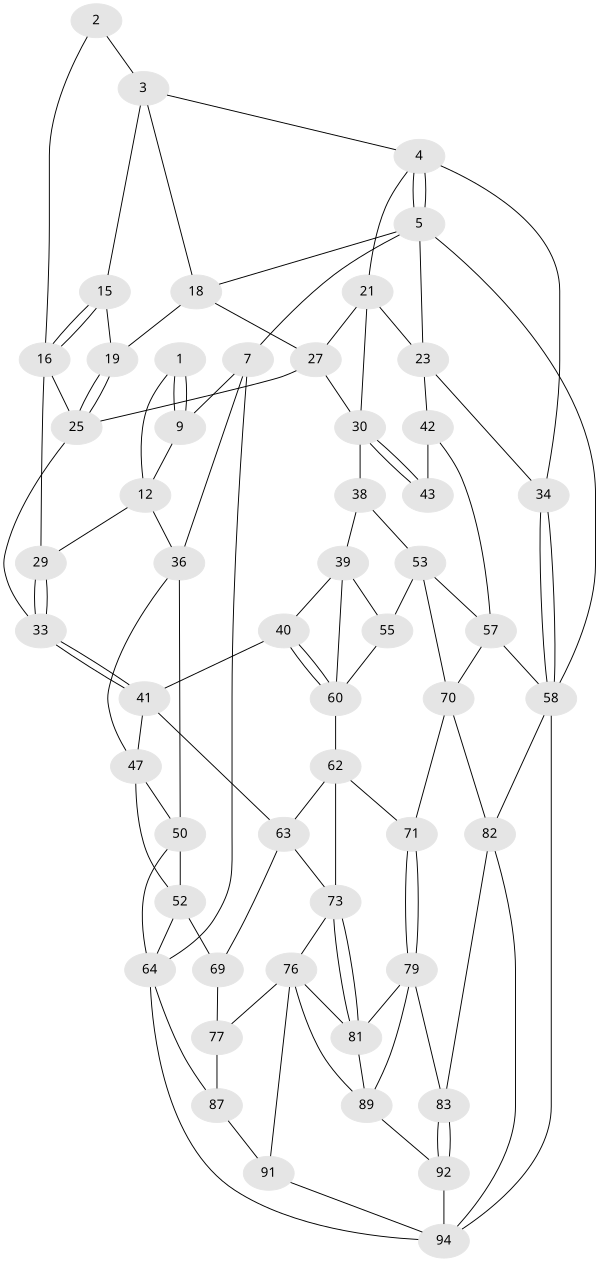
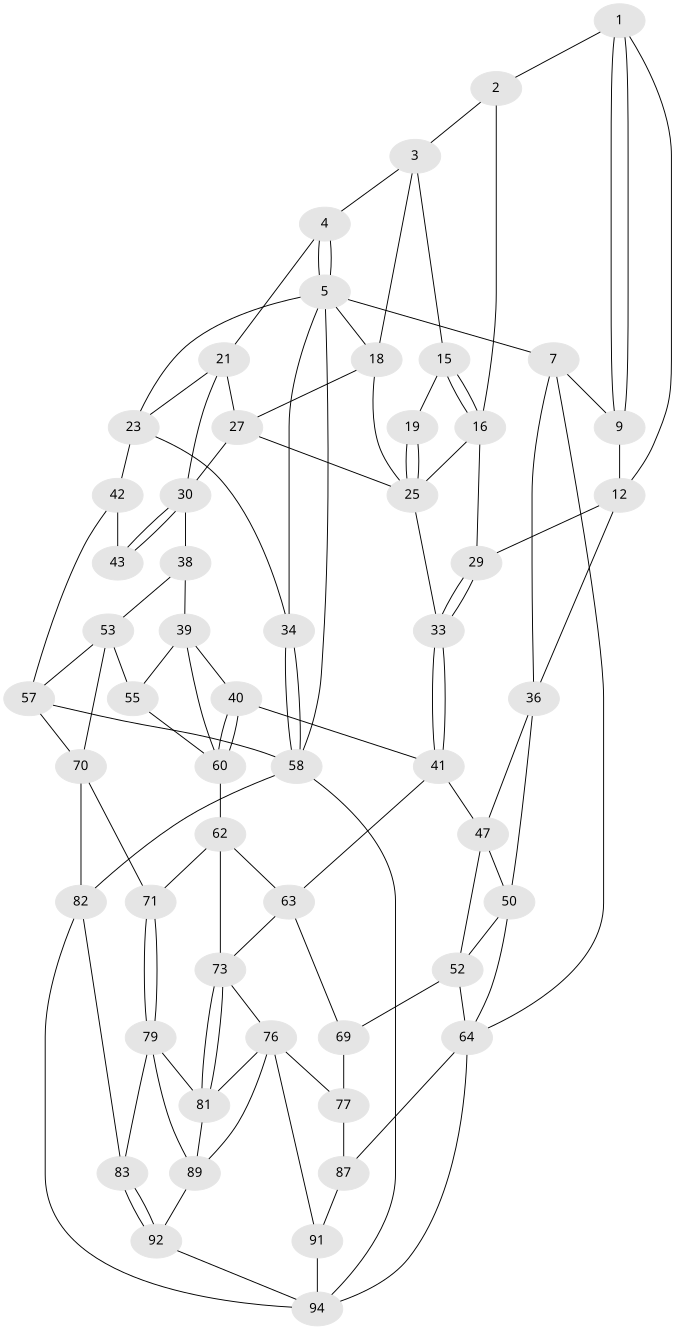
edge "1" -- "2": added
edge "4" -- "34": now "5" -- "34"
edge "18" -- "19": now "18" -- "25"
